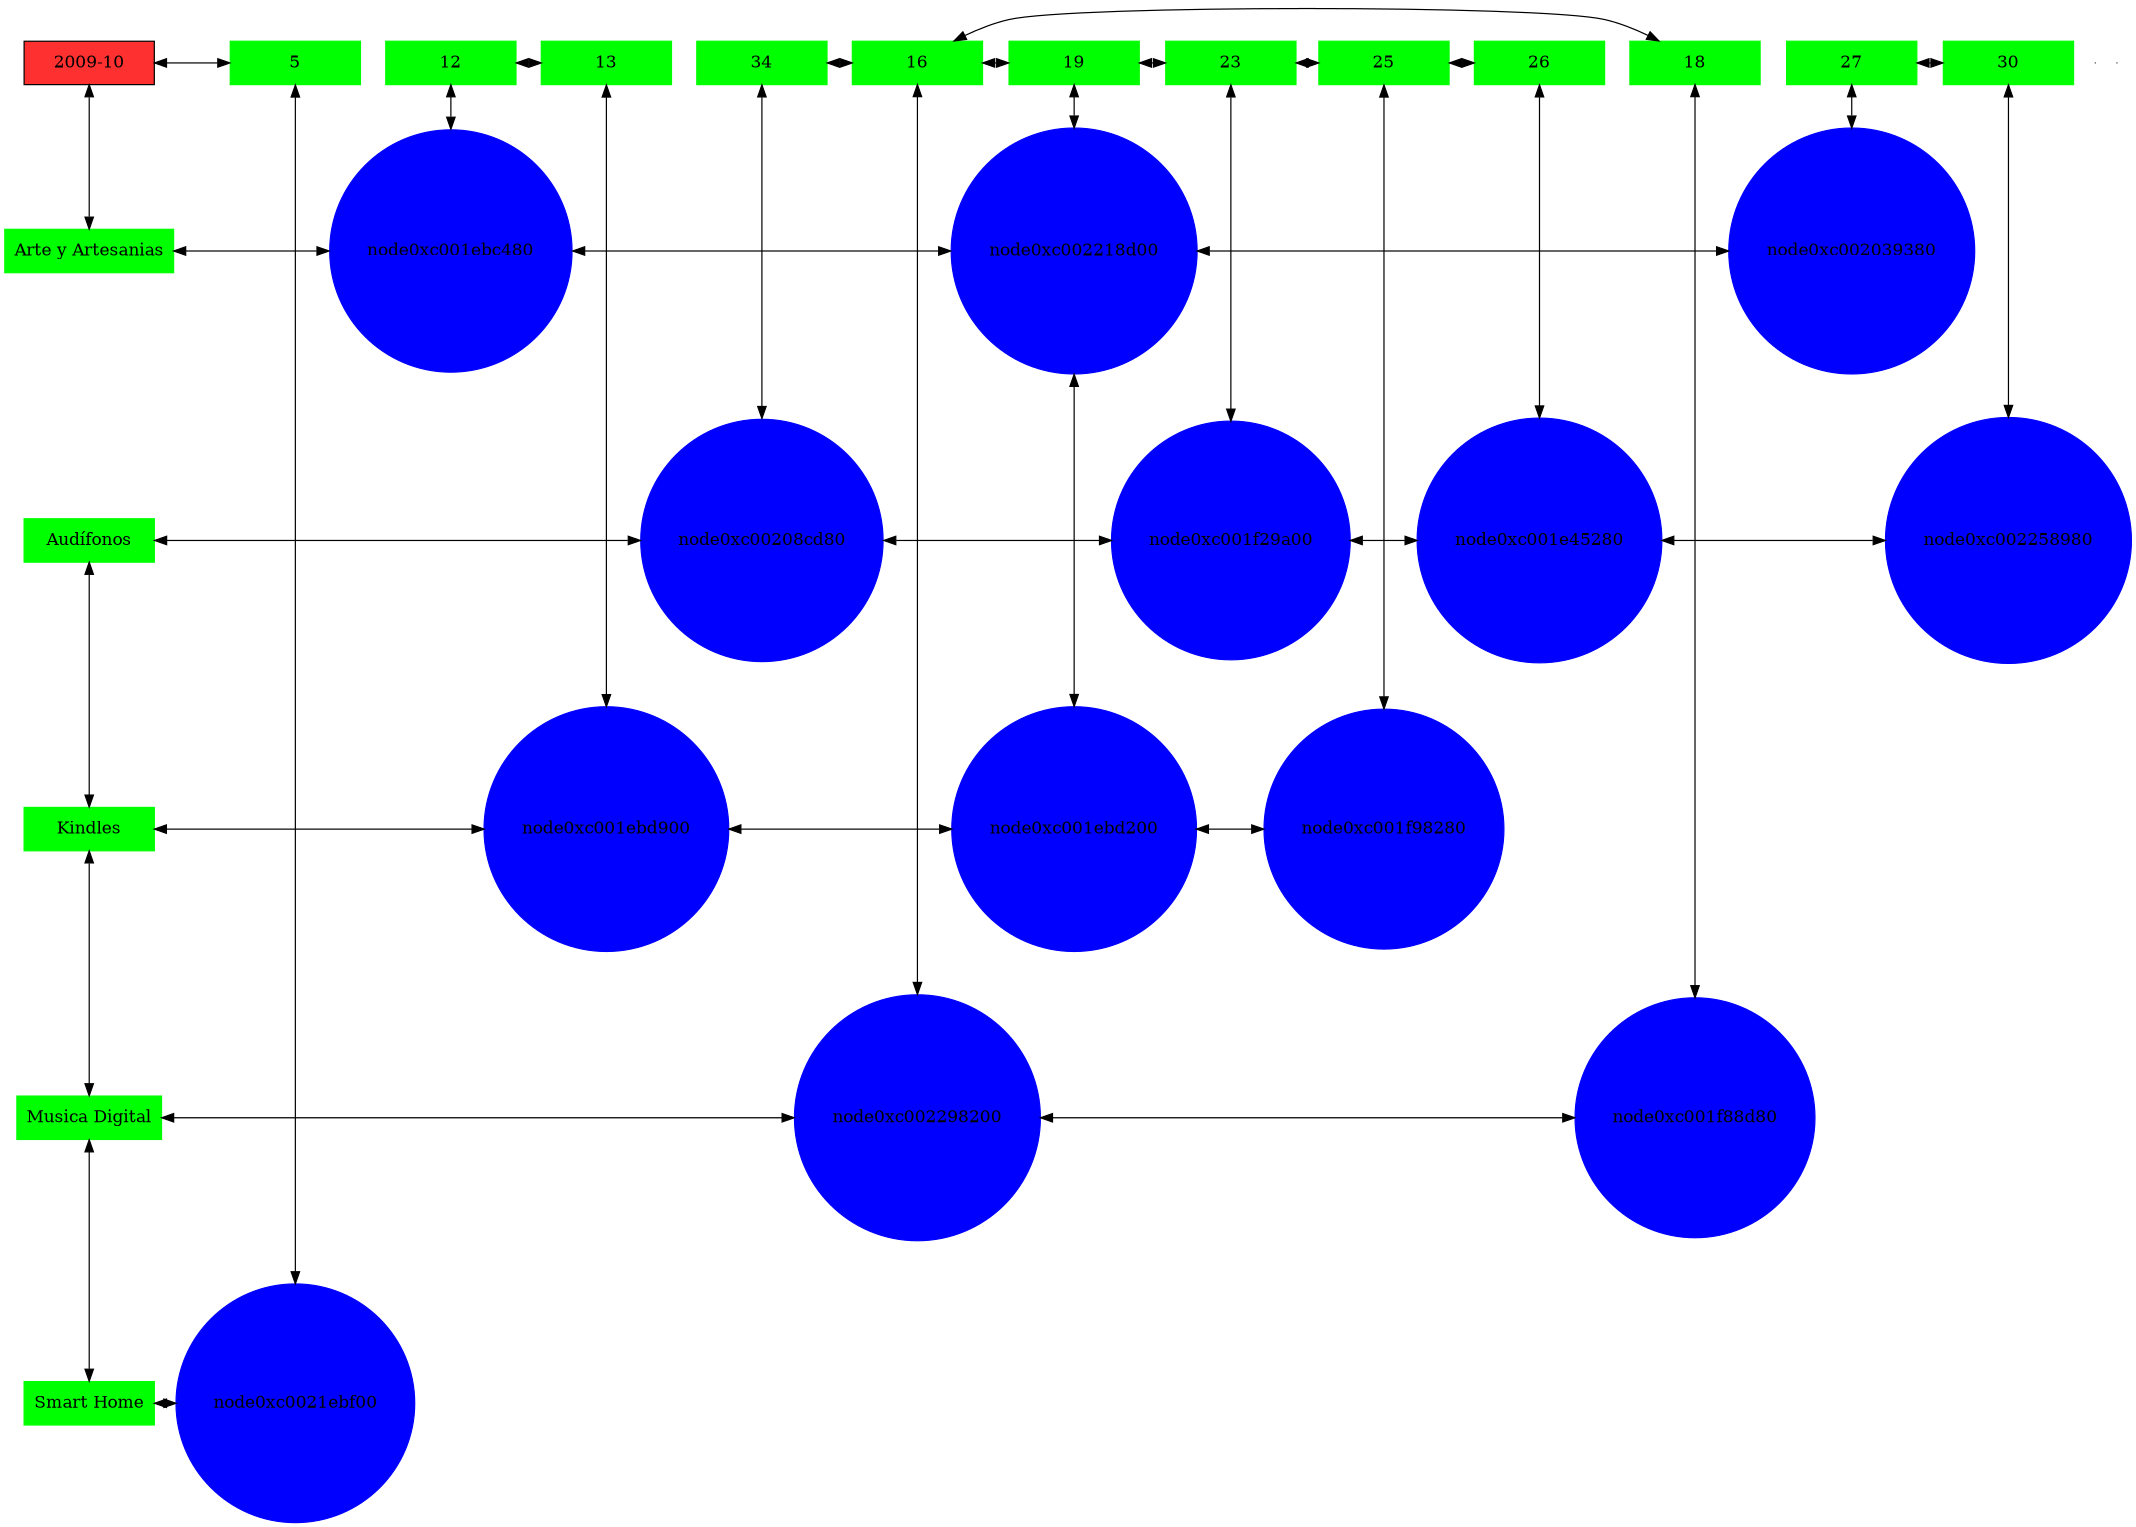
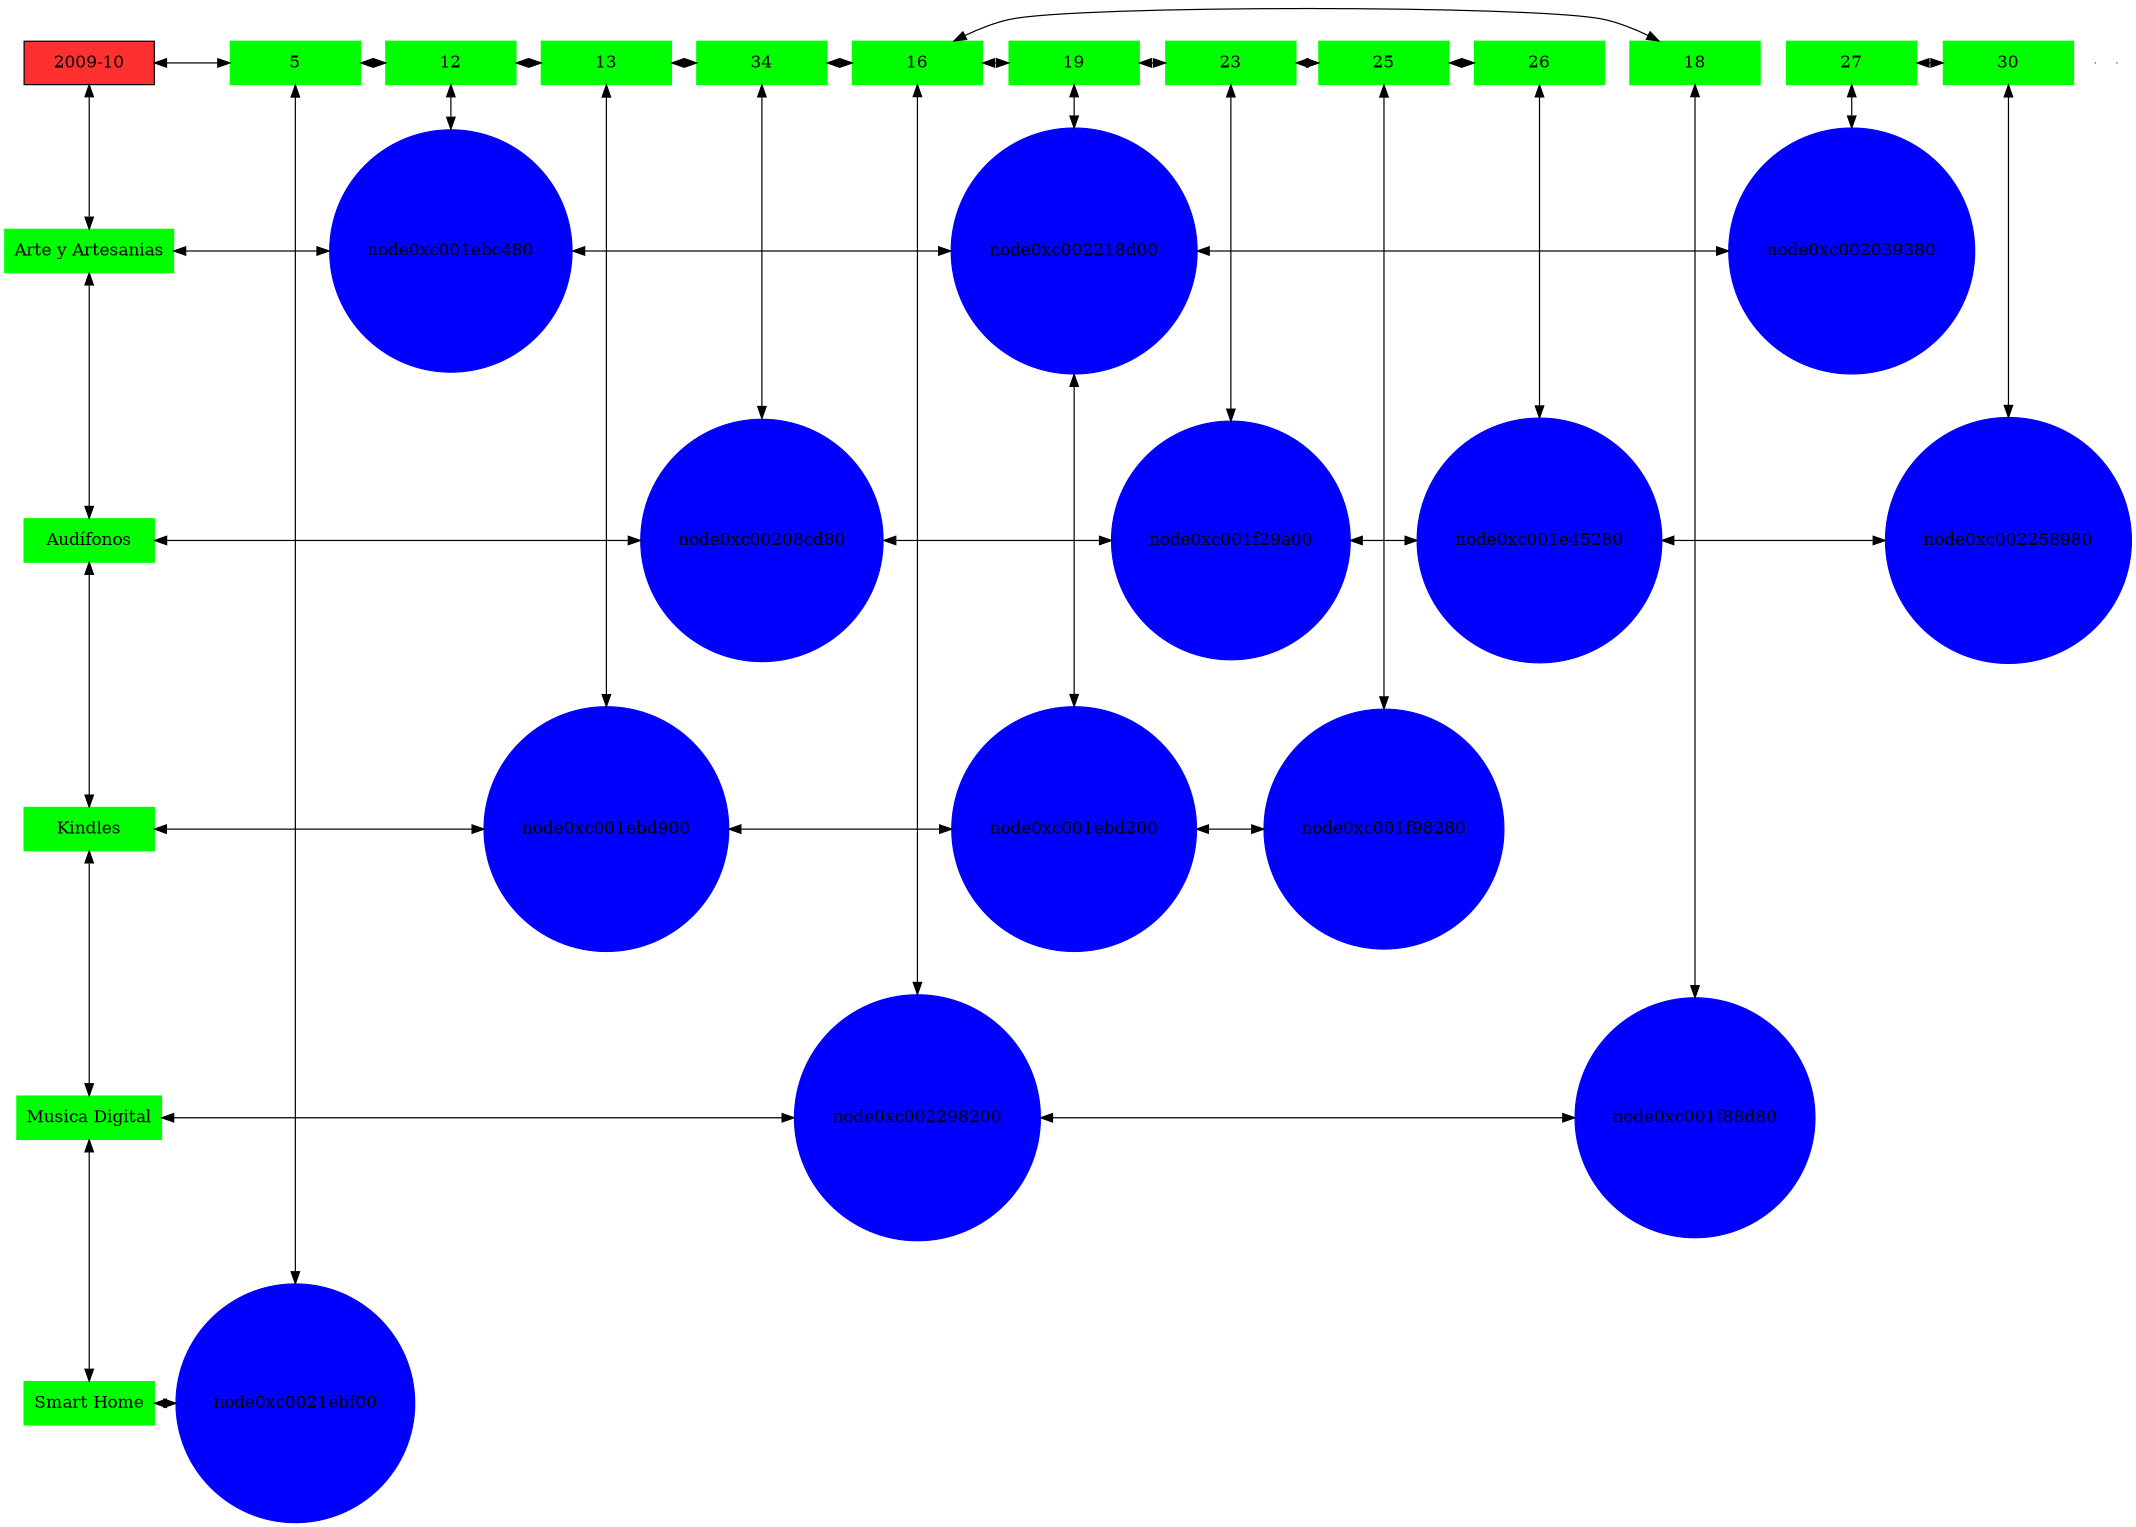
edge "5" -- "12": added
edge "13" -- "34": added
edge "Arte y Artesanias" -- "Audífonos": added
